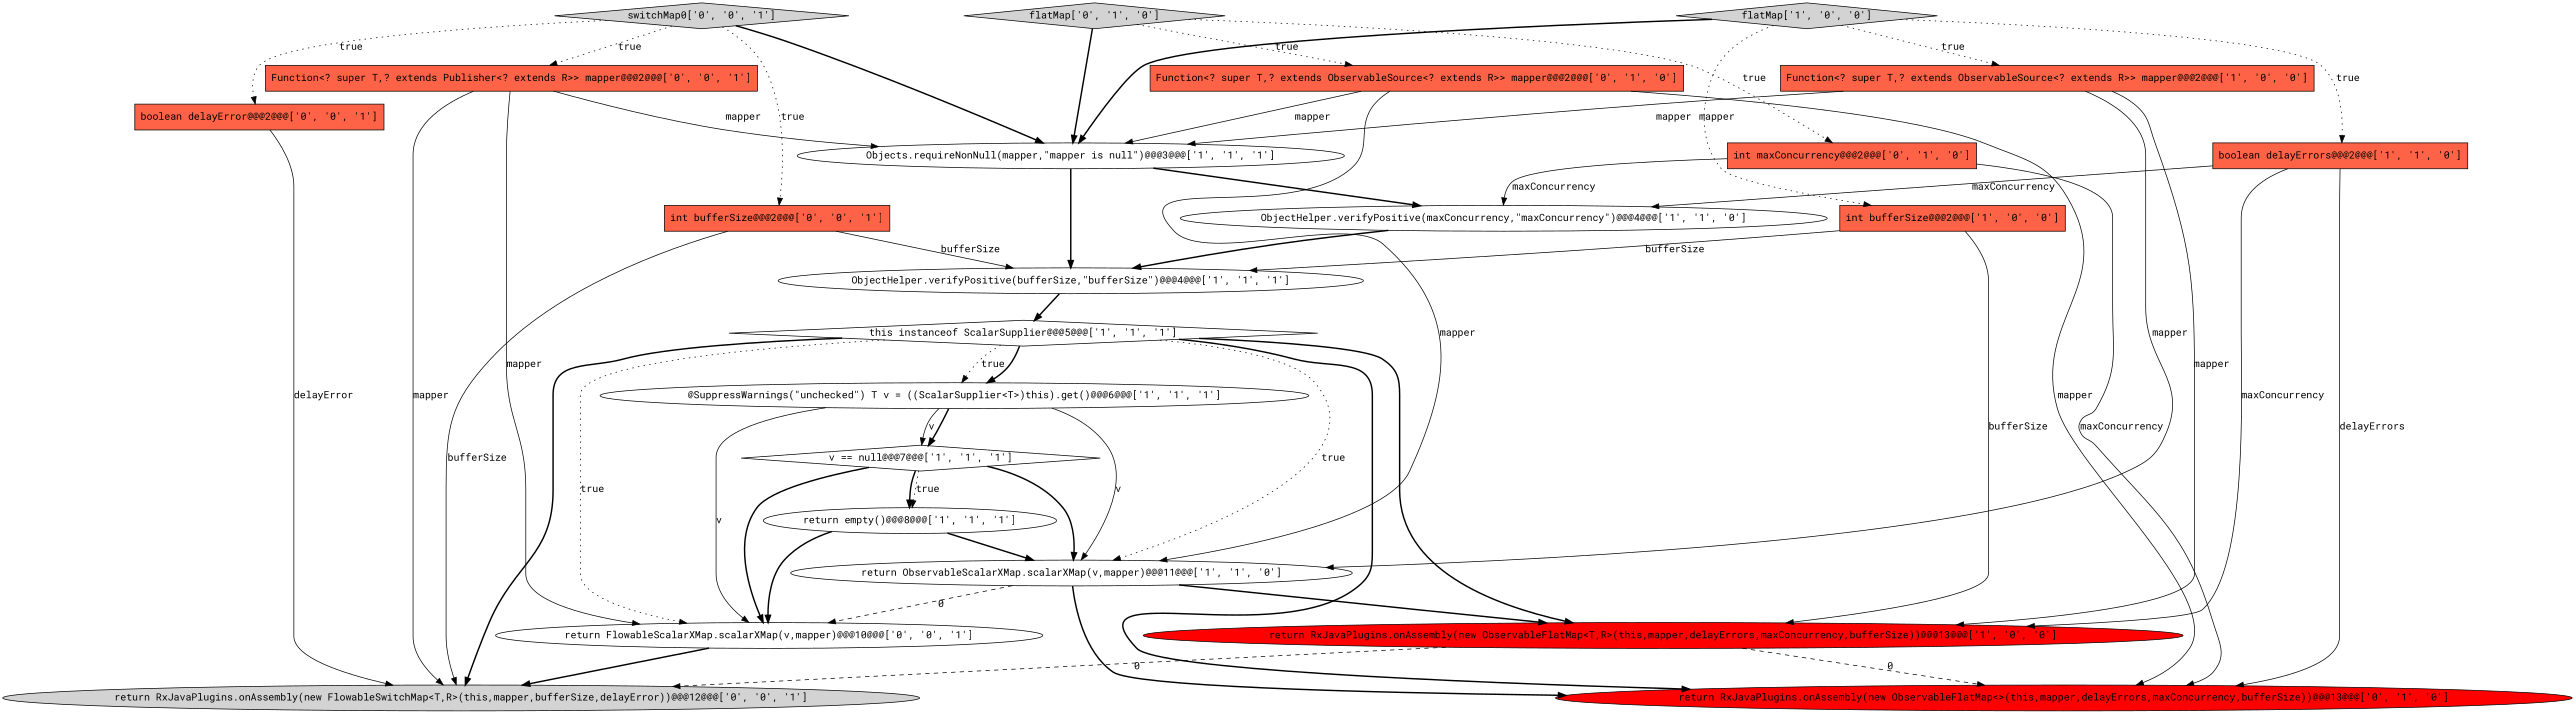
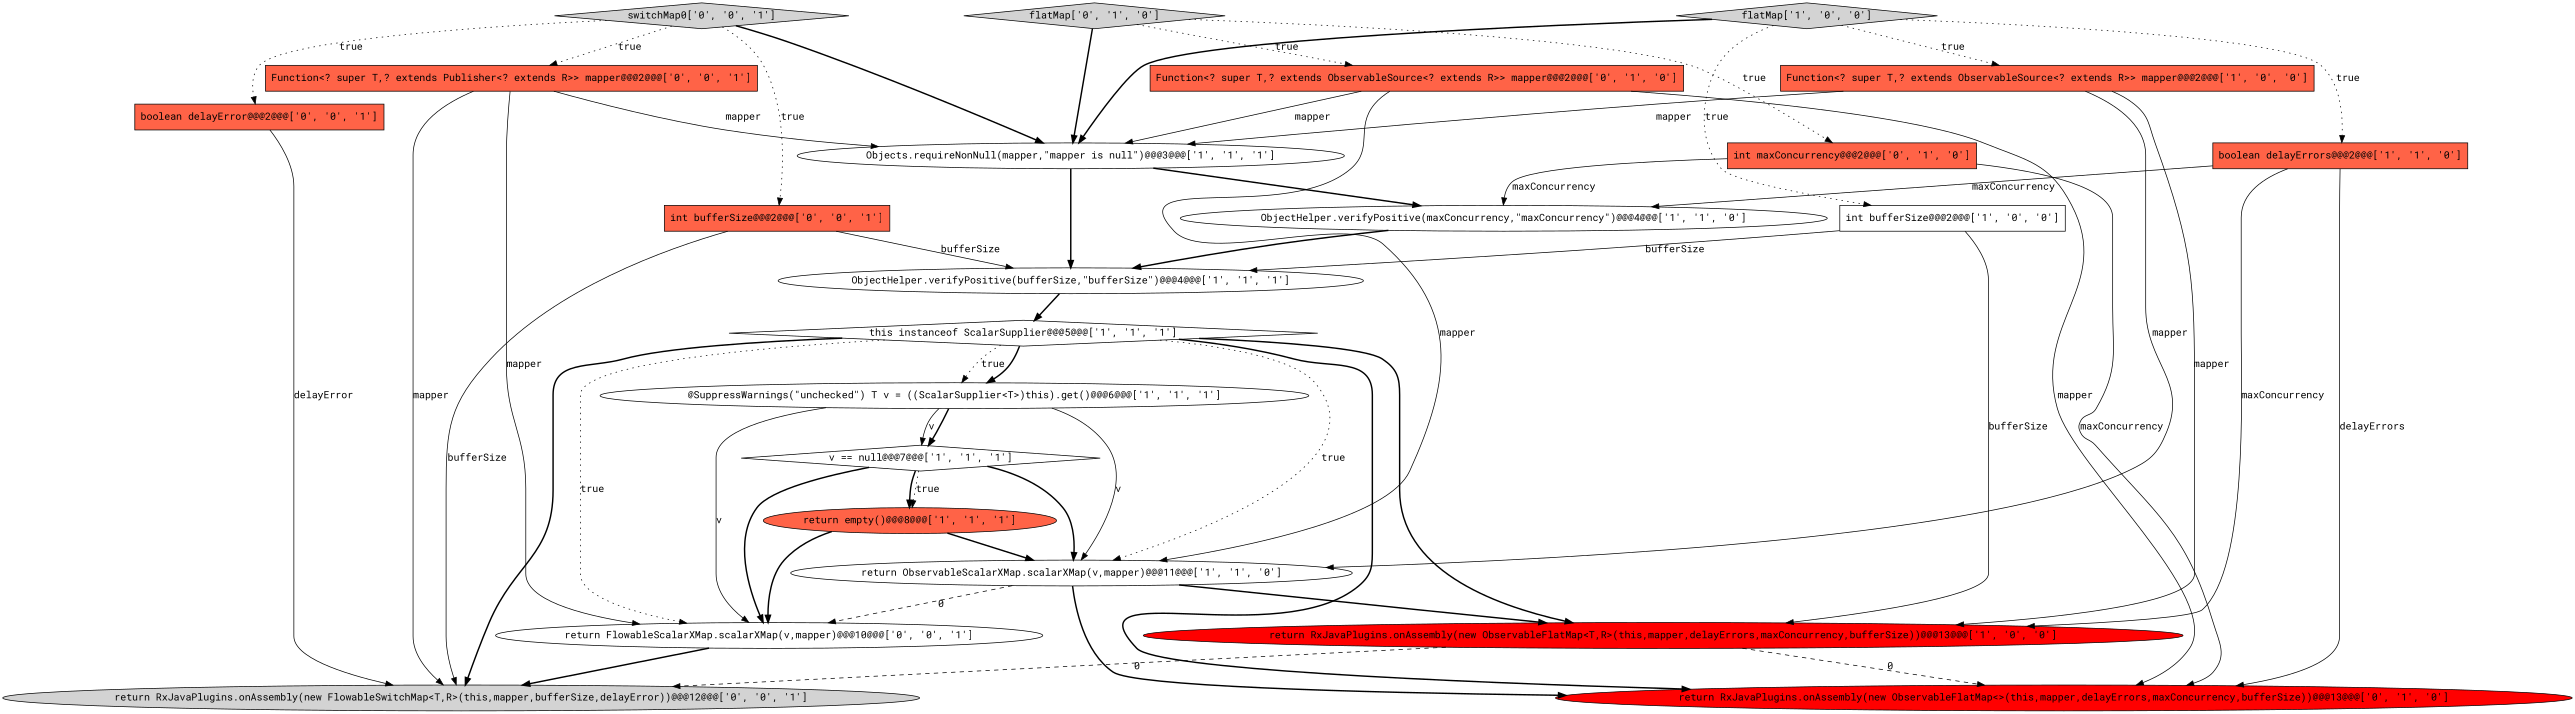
edge "flatMap['1', '0', '0']" -> "int bufferSize@@@2@@@['1', '0', '0']": label "mapper" -> "true"
node "int bufferSize@@@2@@@['1', '0', '0']": fillcolor tomato -> white
node "return empty()@@@8@@@['1', '1', '1']": fillcolor white -> tomato
